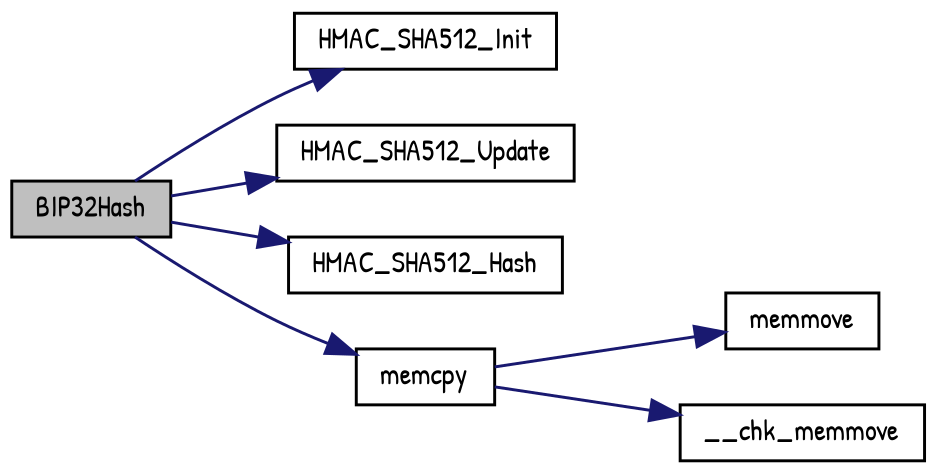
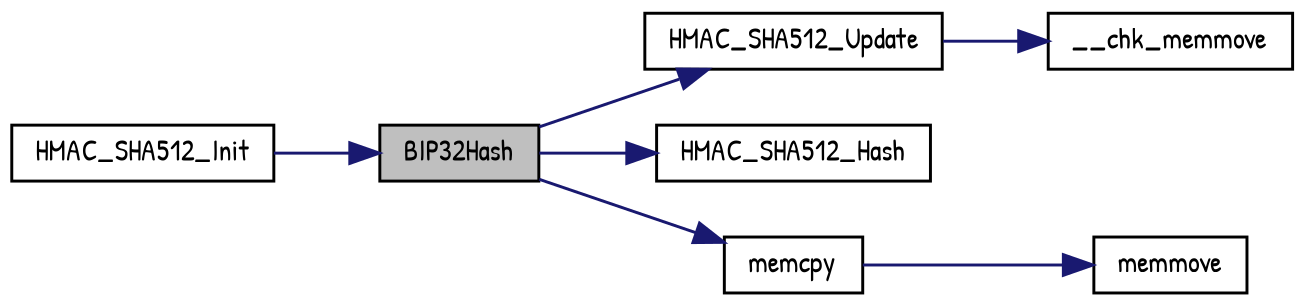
edge "BIP32Hash" -> "HMAC_SHA512_Init": reversed
edge "memcpy" -> "__chk_memmove": now "HMAC_SHA512_Update" -> "__chk_memmove"
